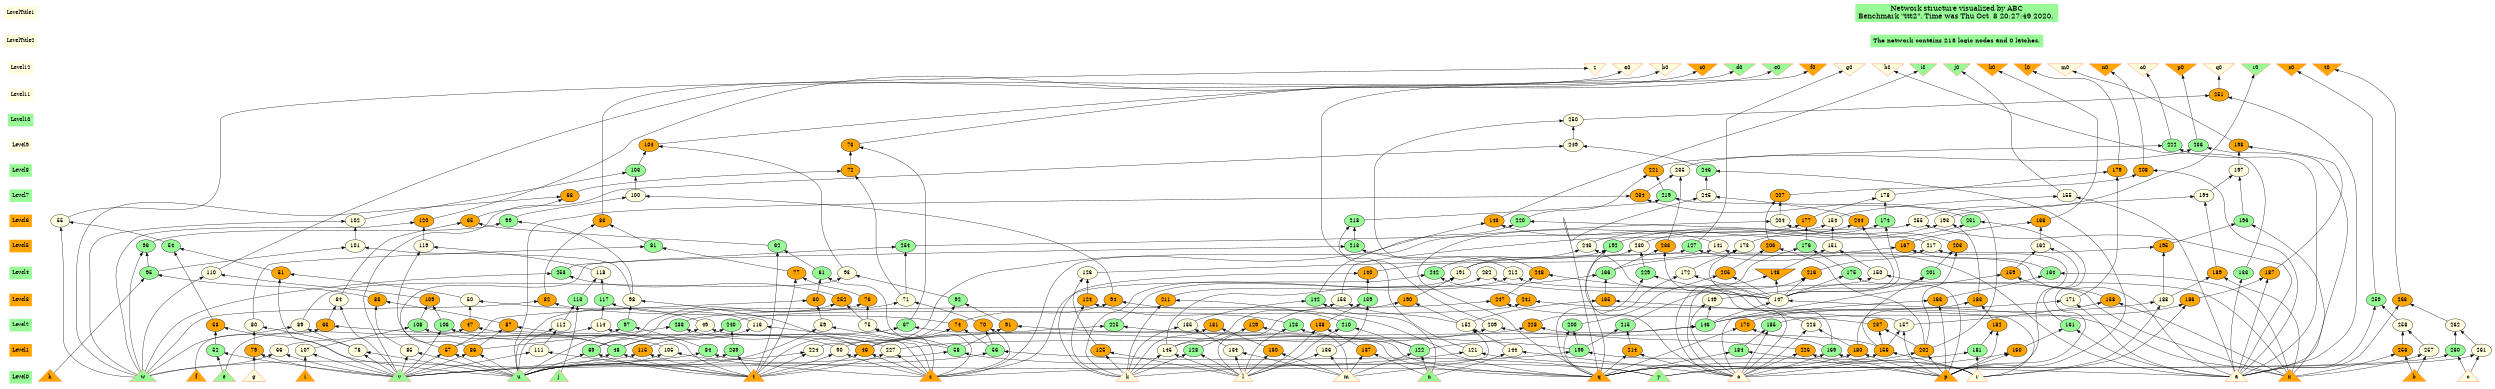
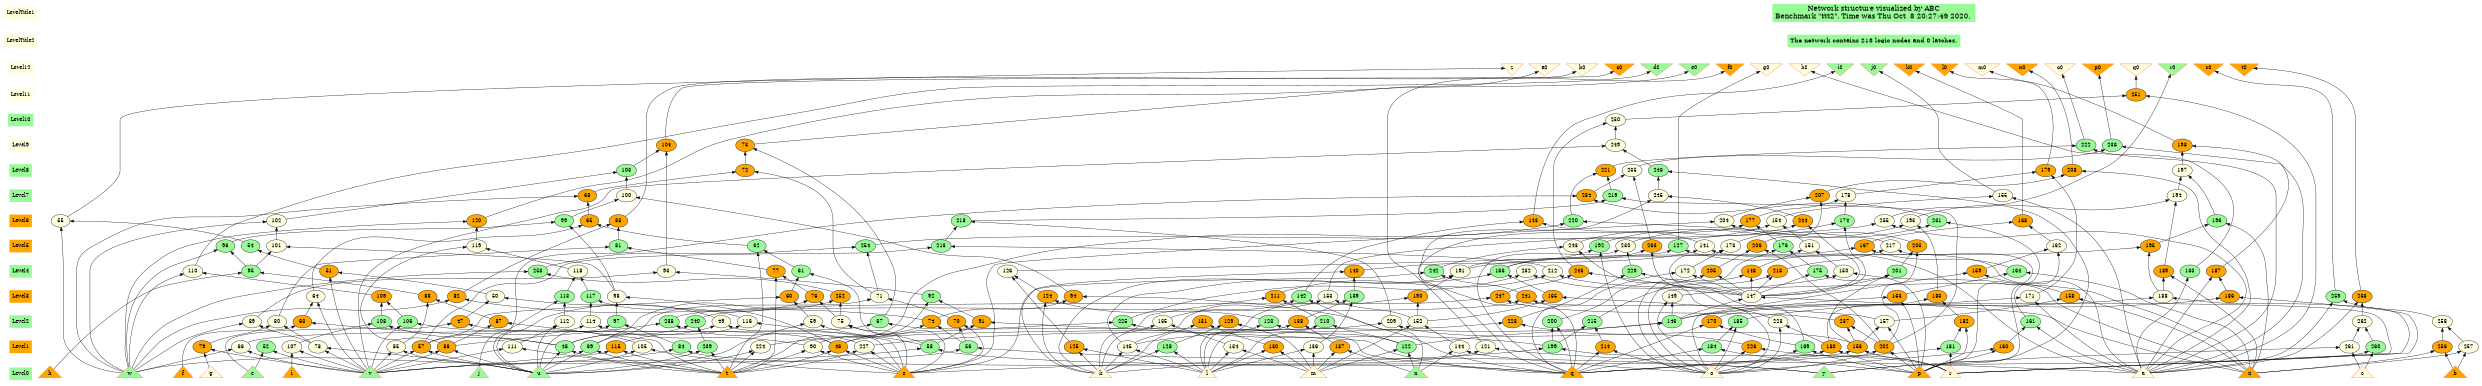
node "148": shape invtriangle -> ellipse
node "53": removed
